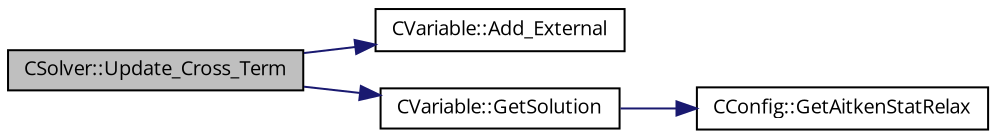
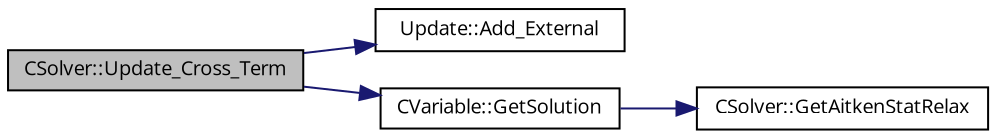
node "CVariable::Add_External": label "CVariable::Add_External" -> "Update::Add_External"
node "CConfig::GetAitkenStatRelax": label "CConfig::GetAitkenStatRelax" -> "CSolver::GetAitkenStatRelax"
